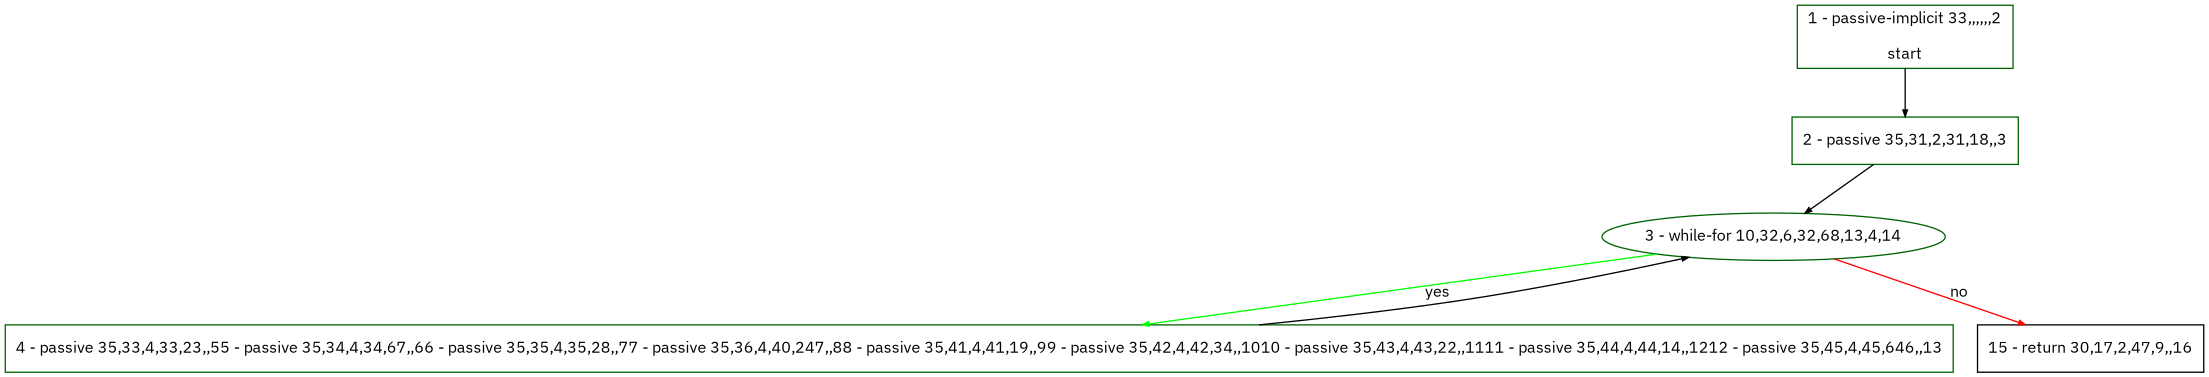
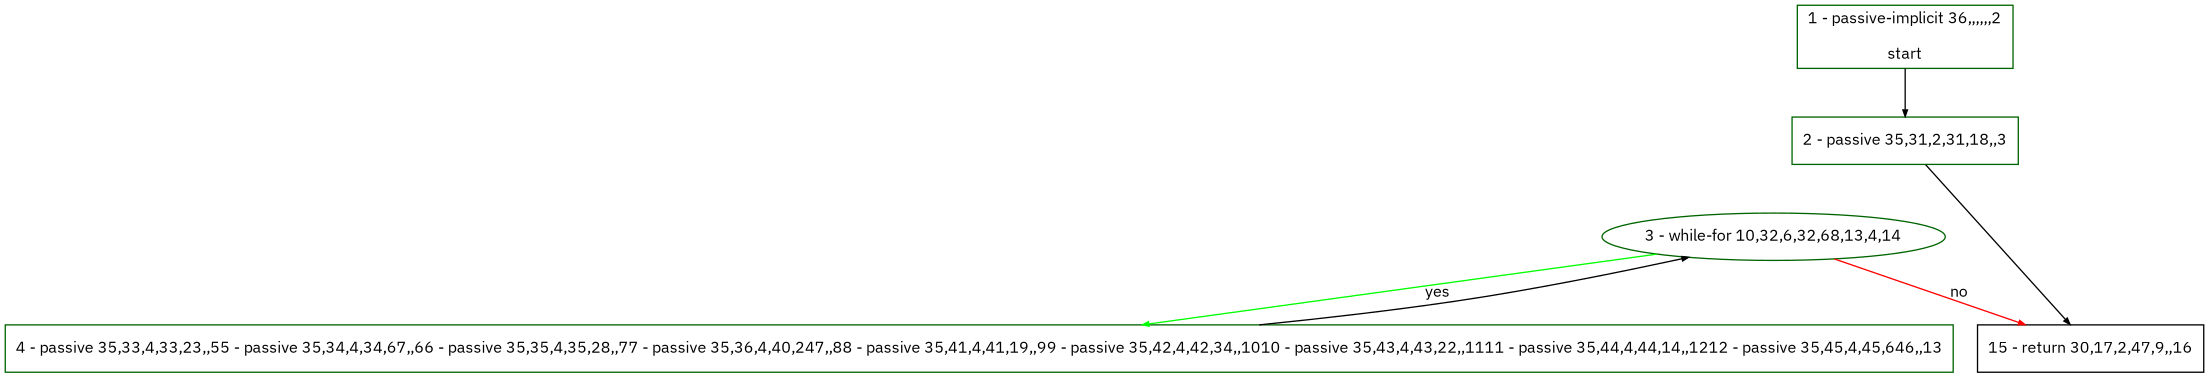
node "1 - passive-implicit 33,,,,,,2 start": label "1 - passive-implicit 33,,,,,,2 start" -> "1 - passive-implicit 36,,,,,,2 start"
edge "2 - passive 35,31,2,31,18,,3" -> "3 - while-for 10,32,6,32,68,13,4,14": now "2 - passive 35,31,2,31,18,,3" -> "15 - return 30,17,2,47,9,,16"
